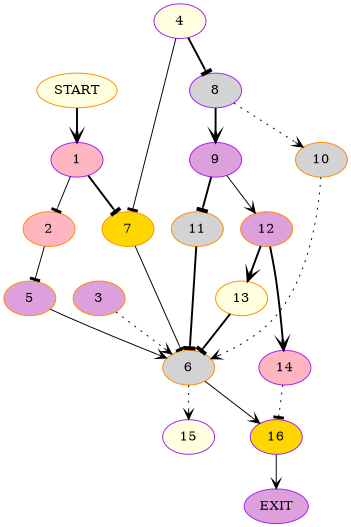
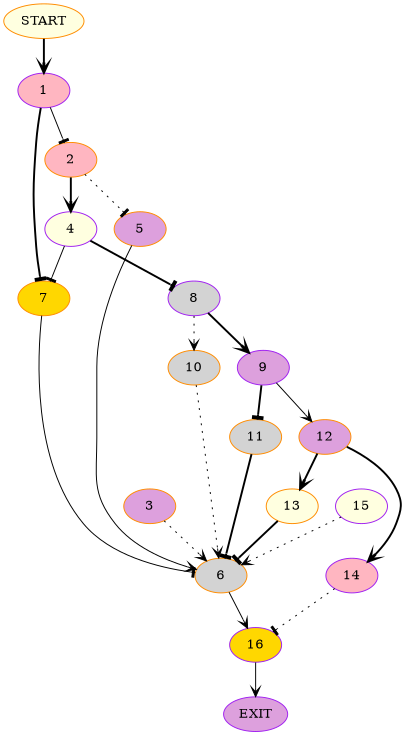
edge "2" -> "4": added
edge "2" -> "5": style solid -> dotted
edge "6" -> "15": reversed
